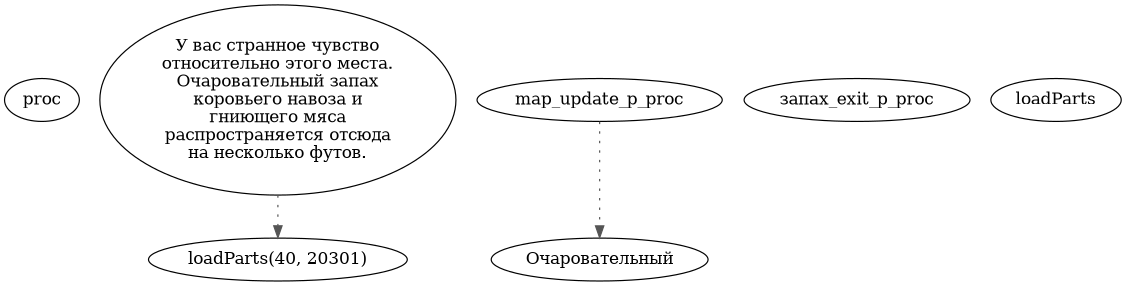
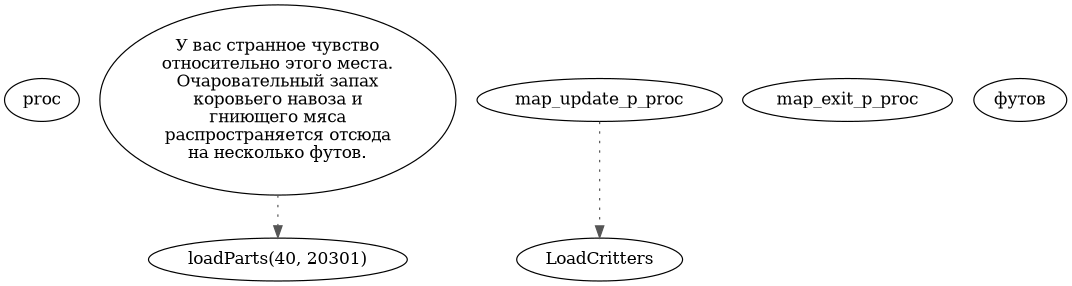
node "запах_exit_p_proc": label "запах_exit_p_proc" -> "map_exit_p_proc"
node "loadParts": label "loadParts" -> "футов"
node "Очаровательный": label "Очаровательный" -> "LoadCritters"
